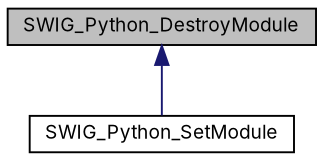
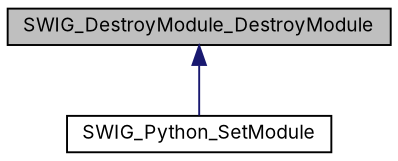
node "SWIG_Python_DestroyModule": label "SWIG_Python_DestroyModule" -> "SWIG_DestroyModule_DestroyModule"
